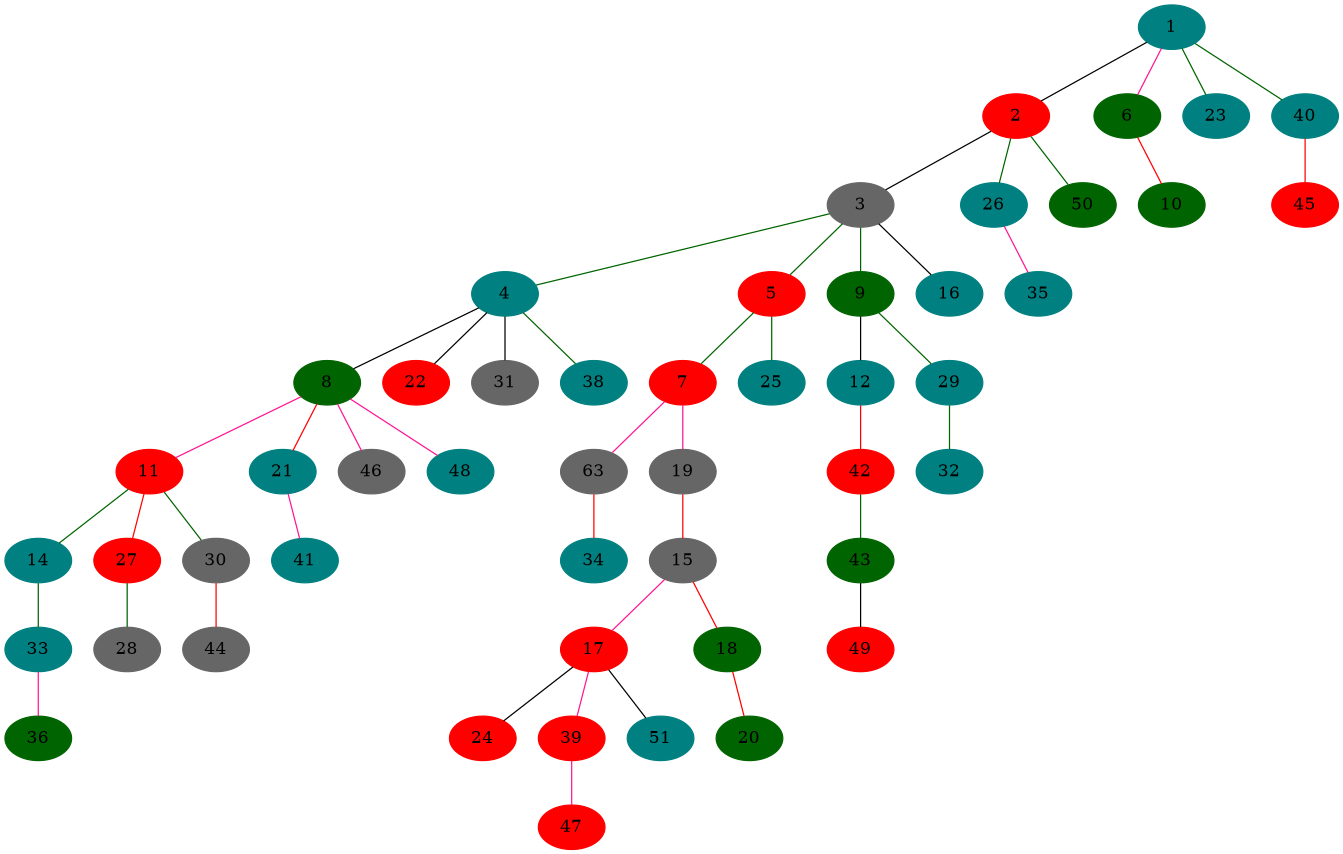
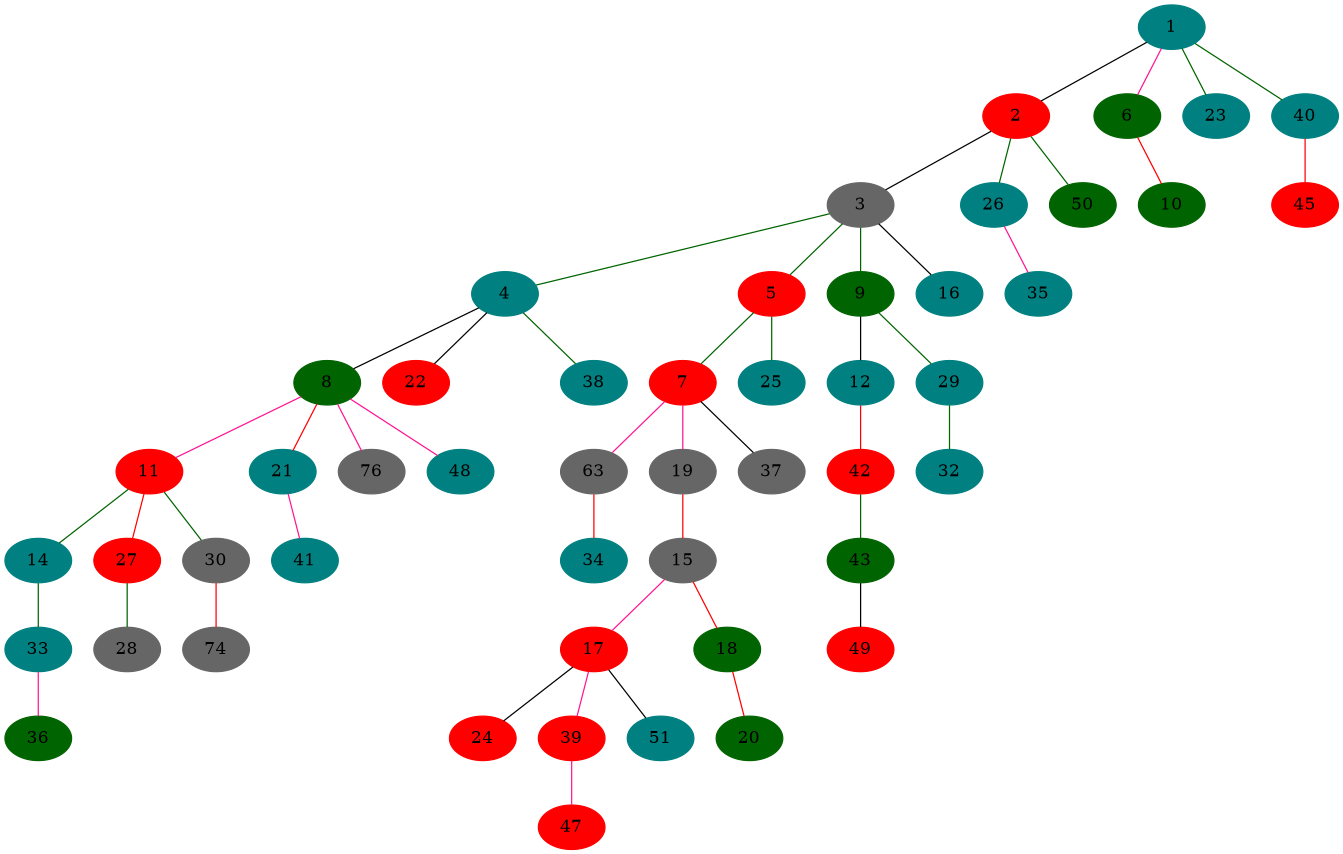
node "31": removed
node "46": label "46" -> "76"
node "37": added
node "44": label "44" -> "74"
